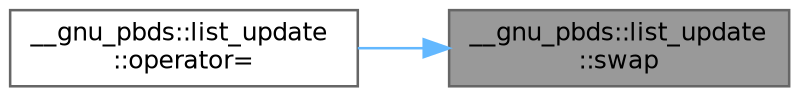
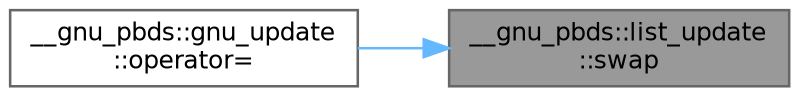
node "__gnu_pbds::list_update ::operator=": label "__gnu_pbds::list_update ::operator=" -> "__gnu_pbds::gnu_update ::operator="
